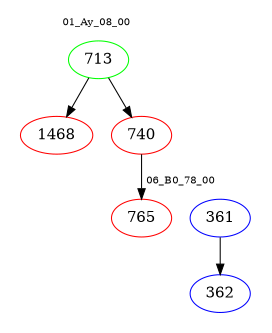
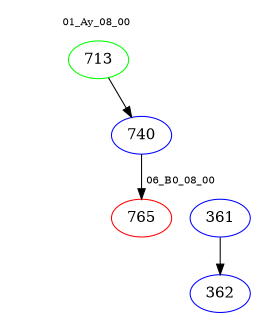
node "1468": removed
node "740": color red -> blue
cluster "06_B0_78_00": label "06_B0_78_00" -> "06_B0_08_00"
